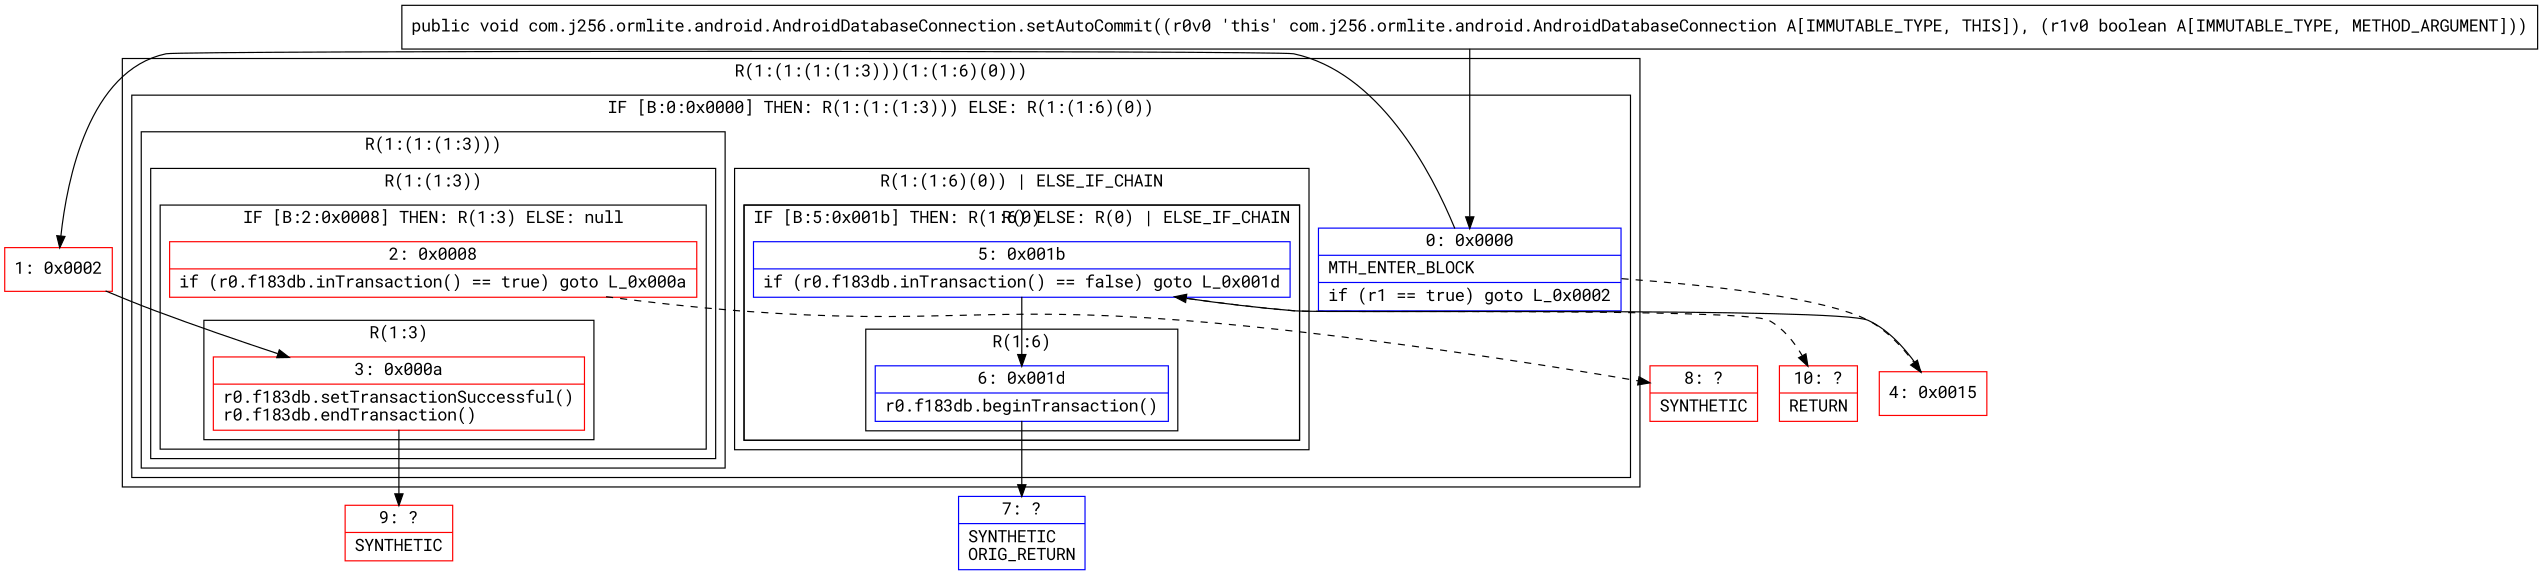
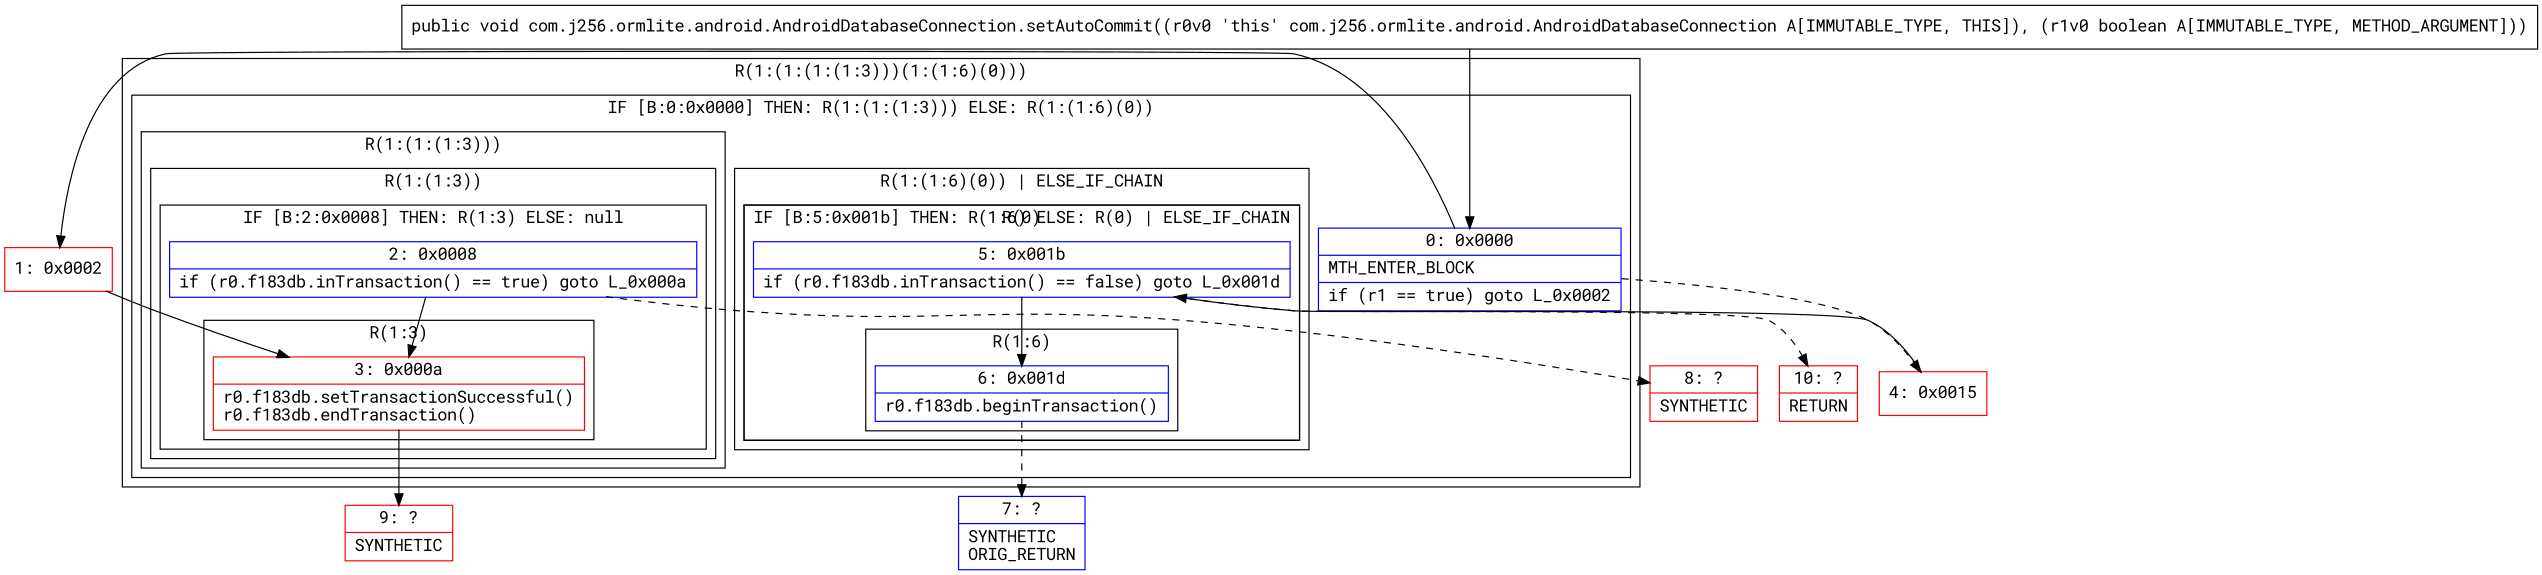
node "2: 0x0008": color red -> blue
edge "2: 0x0008" -> "3: 0x000a": added
edge "6: 0x001d" -> "7: ?": style solid -> dashed
